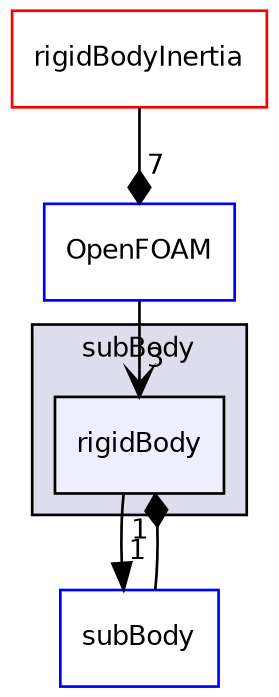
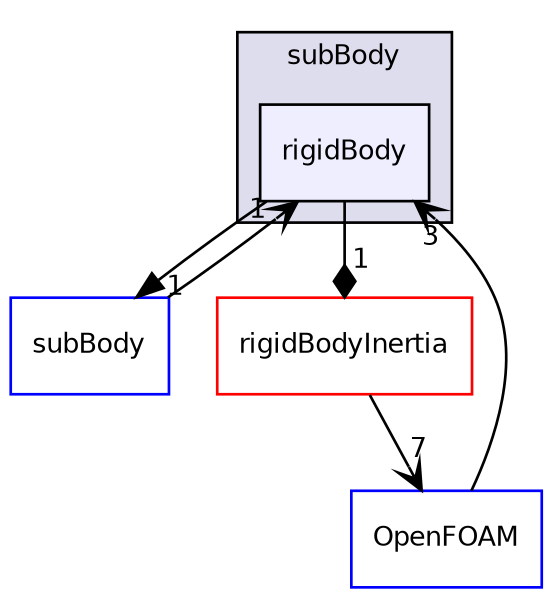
edge "rigidBodyInertia" -> "OpenFOAM": arrowhead diamond -> vee
edge "rigidBody" -> "rigidBodyInertia": added
edge "subBody" -> "rigidBody": arrowhead diamond -> vee
